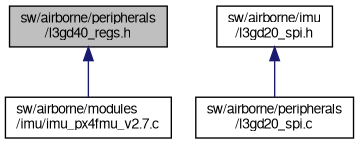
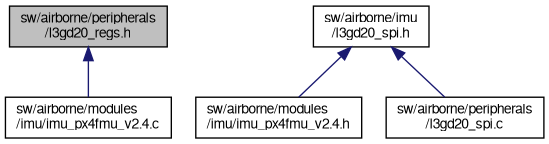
node "sw/airborne/peripherals /l3gd40_regs.h": label "sw/airborne/peripherals /l3gd40_regs.h" -> "sw/airborne/peripherals /l3gd20_regs.h"
node "sw/airborne/modules /imu/imu_px4fmu_v2.7.c": label "sw/airborne/modules /imu/imu_px4fmu_v2.7.c" -> "sw/airborne/modules /imu/imu_px4fmu_v2.4.c"
node "sw/airborne/modules /imu/imu_px4fmu_v2.4.h": added
